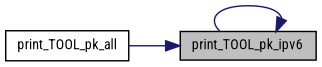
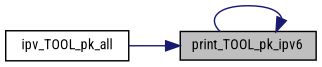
node "print_TOOL_pk_all": label "print_TOOL_pk_all" -> "ipv_TOOL_pk_all"
